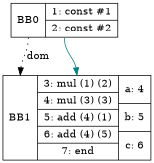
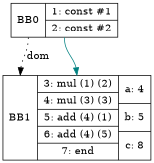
node "BB1": text "c: 6" -> "c: 8"
